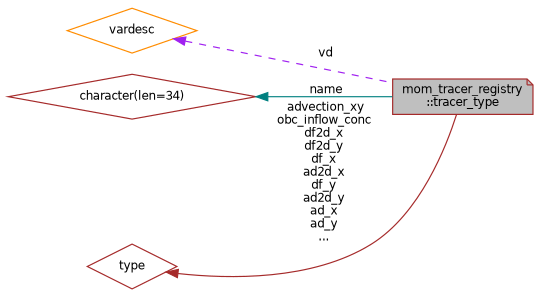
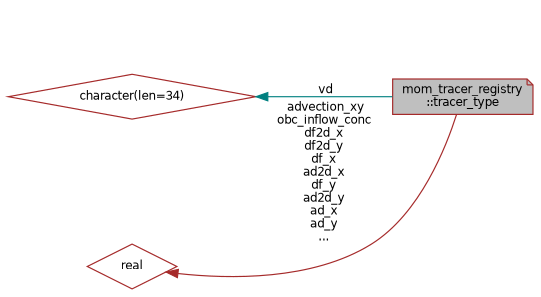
node "vardesc": removed
edge "mom_tracer_registry ::tracer_type" -> "character(len=34)": label " name" -> " vd"
node "type": label "type" -> "real"
